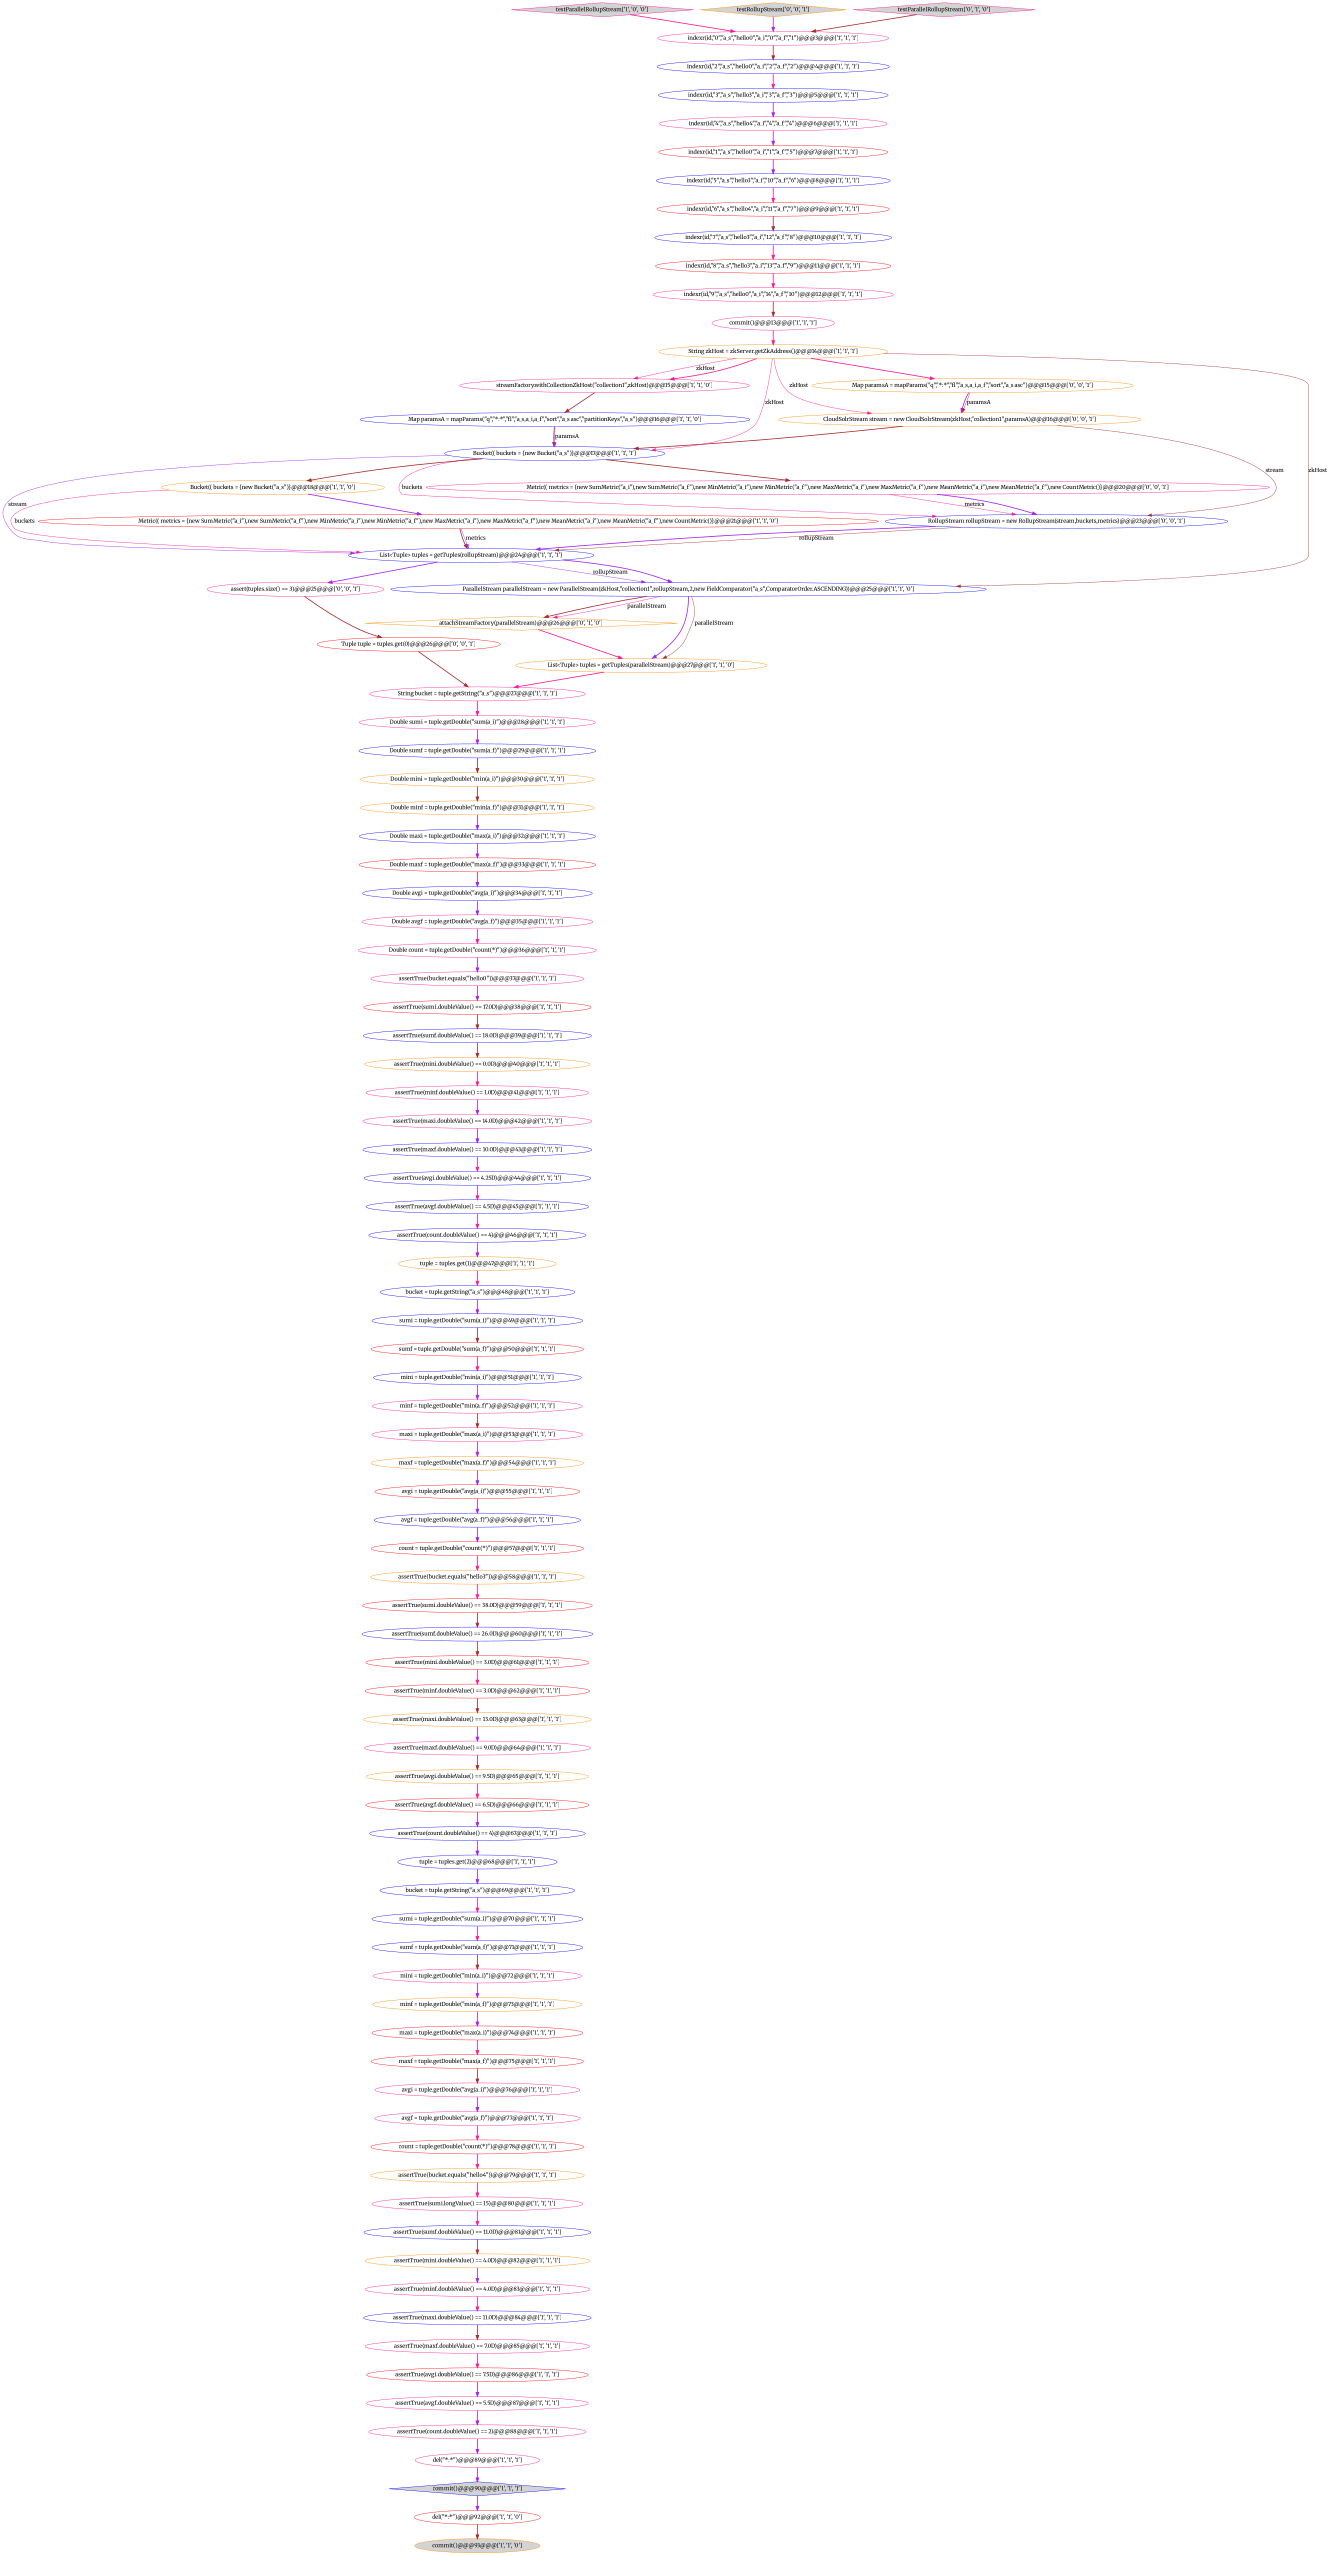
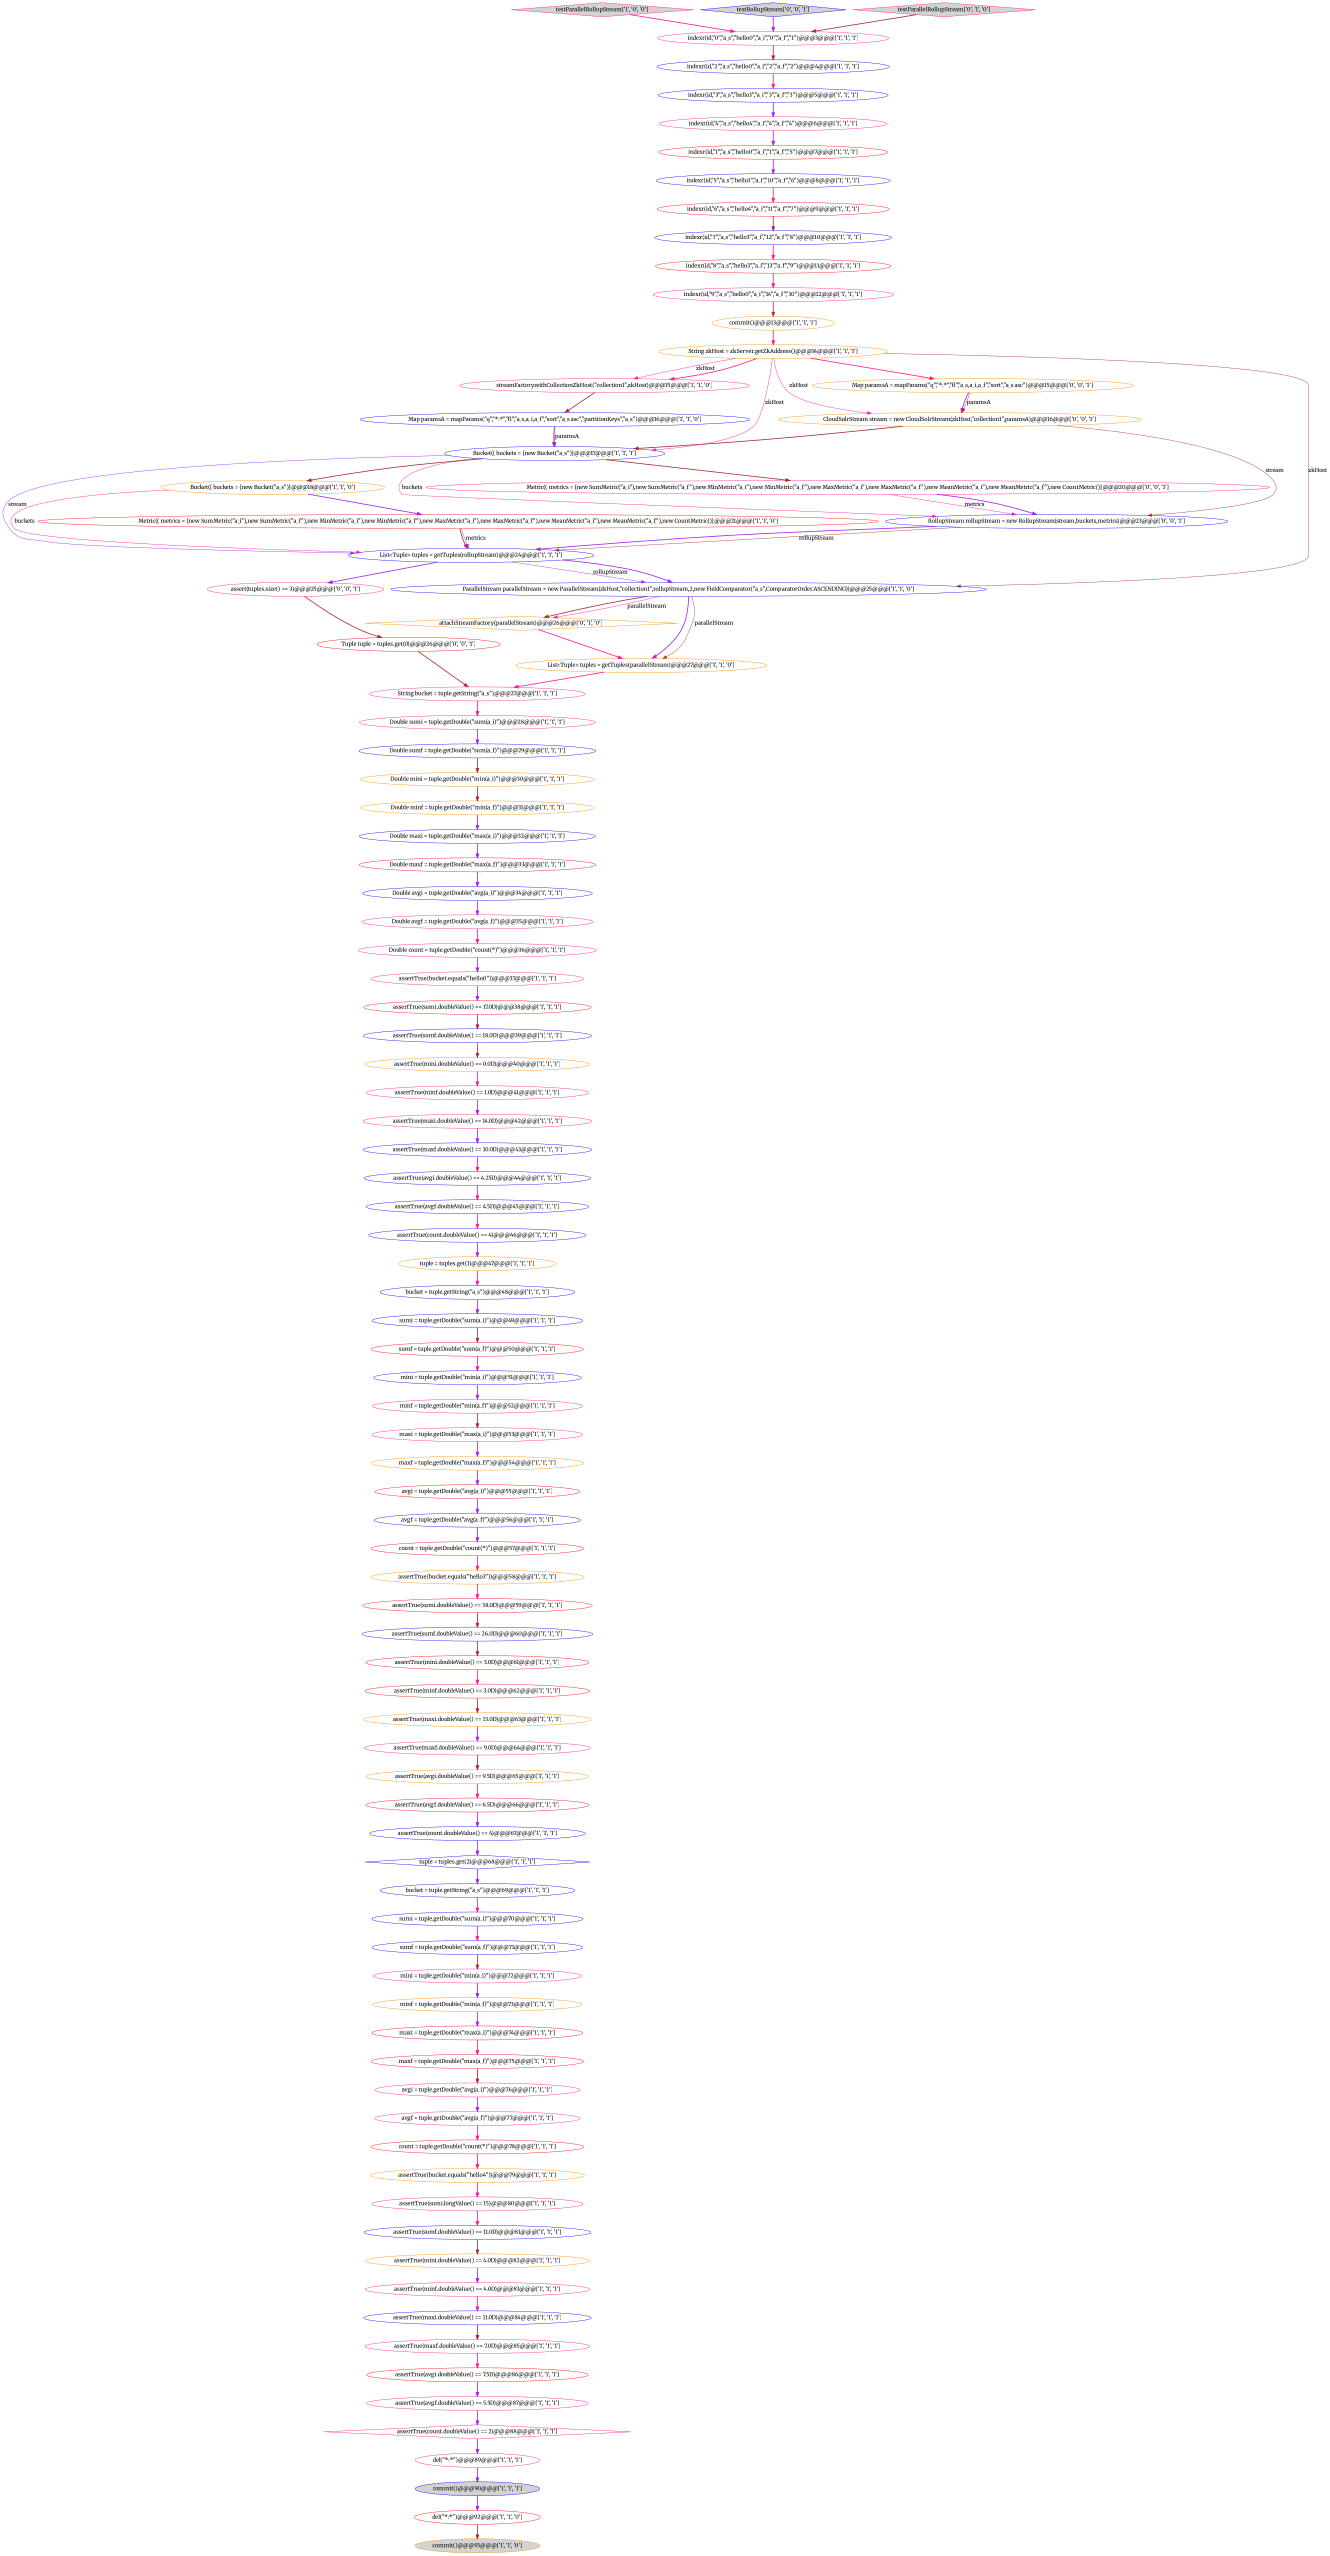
node "testRollupStream['0', '0', '1']": color darkorange -> blue
node "commit()@@@13@@@['1', '1', '1']": color deeppink -> darkorange
node "tuple = tuples.get(2)@@@68@@@['1', '1', '1']": shape ellipse -> diamond
node "assertTrue(count.doubleValue() == 2)@@@88@@@['1', '1', '1']": shape ellipse -> diamond
node "commit()@@@90@@@['1', '1', '1']": shape diamond -> ellipse
